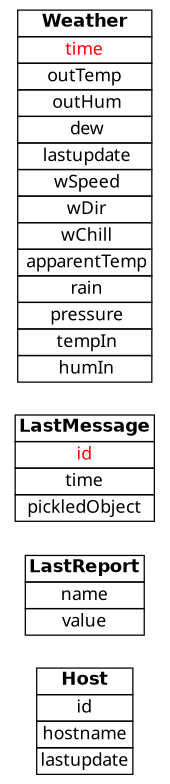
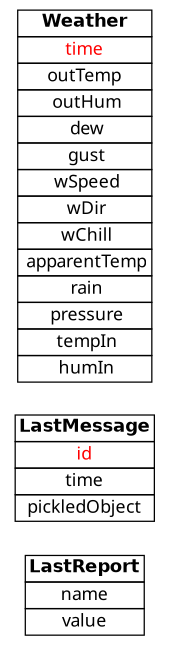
node "Weather": text "lastupdate" -> "gust"
node "Host": removed
